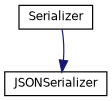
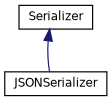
edge "Serializer" -> "JSONSerializer": reversed
